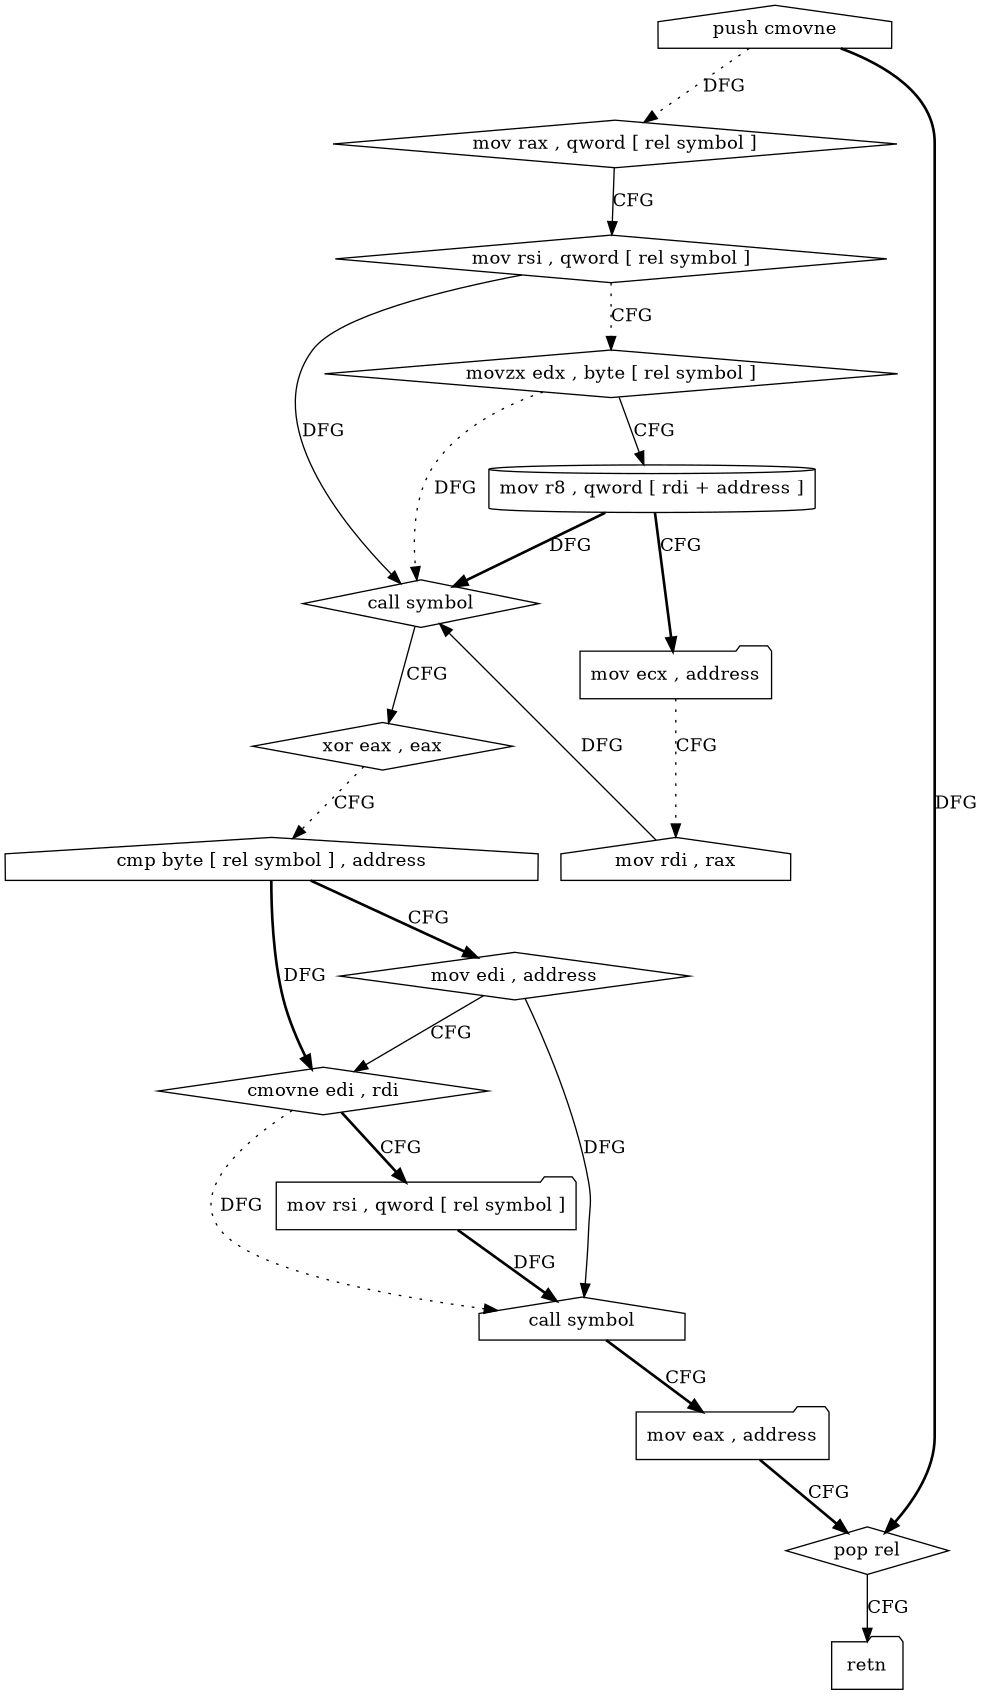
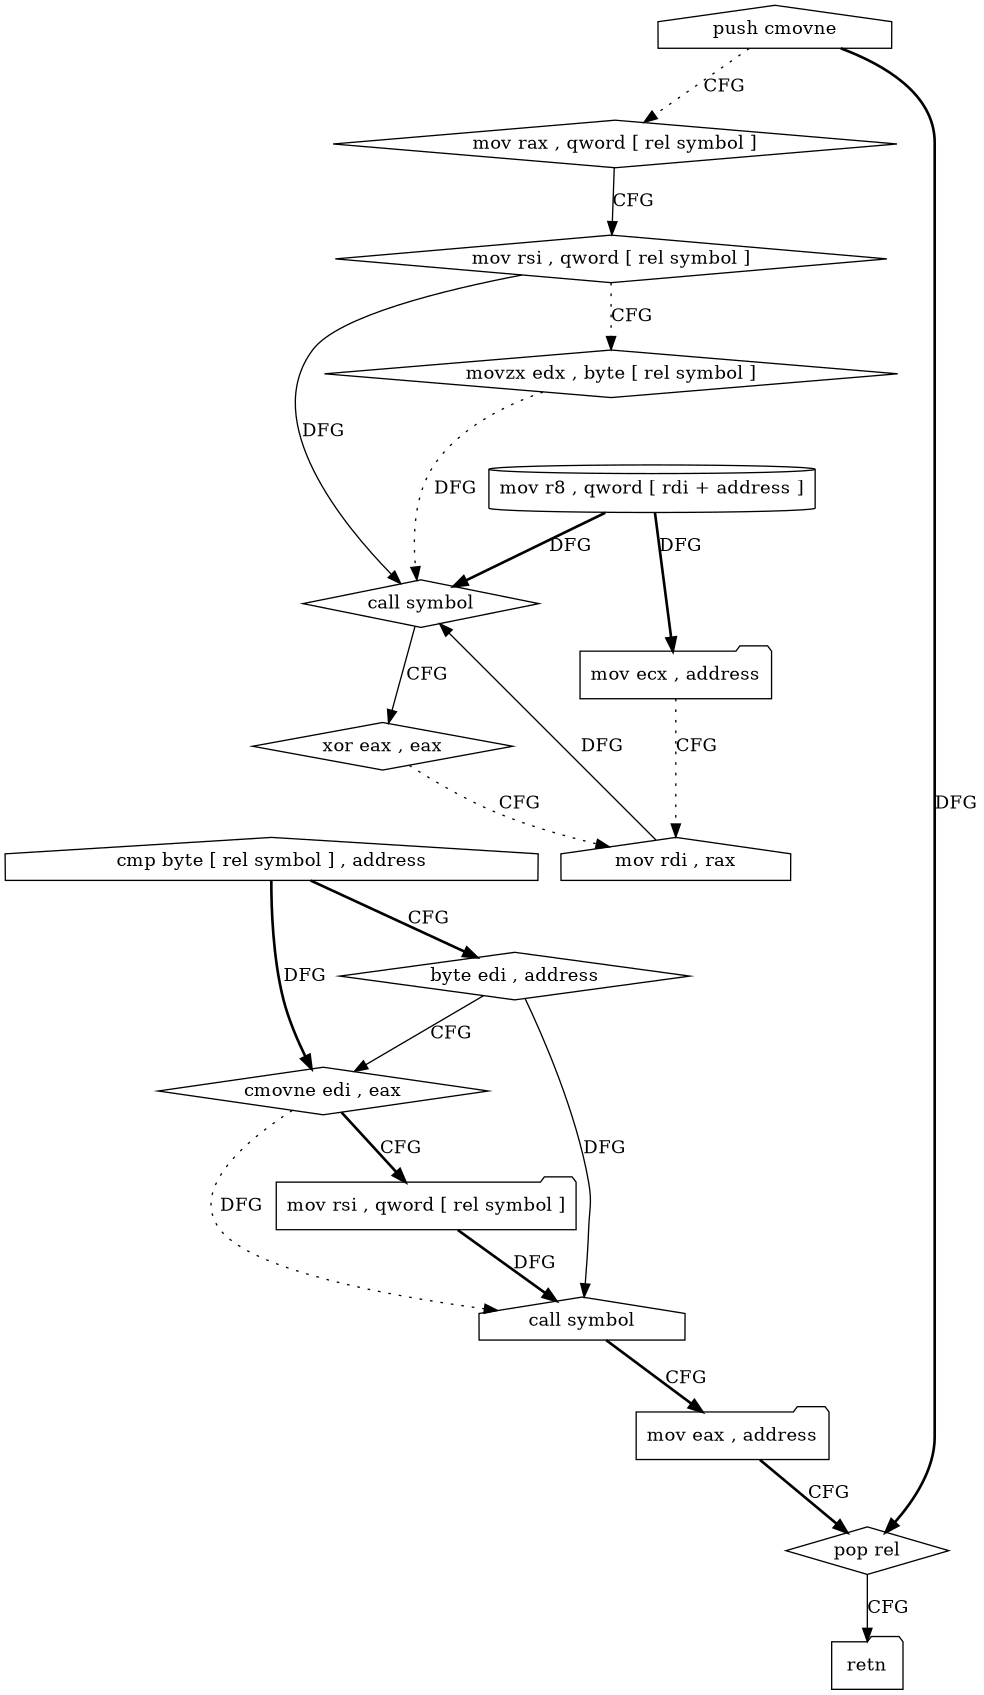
edge "push cmovne" -> "mov rax , qword [ rel symbol ]": label "DFG" -> "CFG"
edge "movzx edx , byte [ rel symbol ]" -> "mov r8 , qword [ rdi + address ]": removed, label "CFG"
edge "mov r8 , qword [ rdi + address ]" -> "mov ecx , address": label "CFG" -> "DFG"
edge "xor eax , eax" -> "cmp byte [ rel symbol ] , address": now "xor eax , eax" -> "mov rdi , rax"
node "mov edi , address": label "mov edi , address" -> "byte edi , address"
node "cmovne edi , rdi": label "cmovne edi , rdi" -> "cmovne edi , eax"
